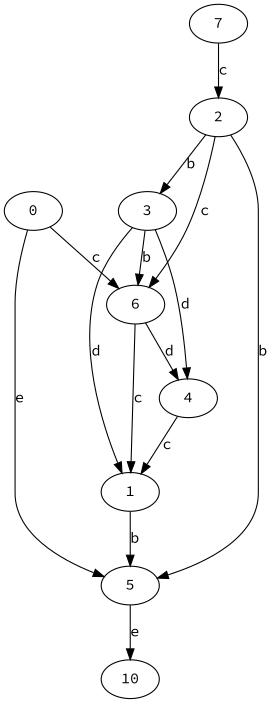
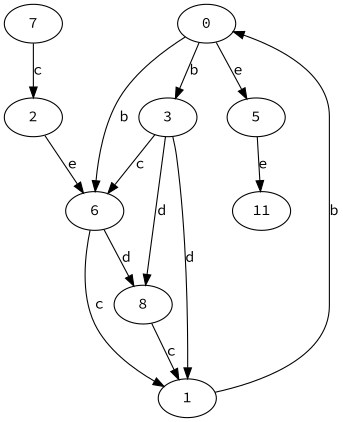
edge "2" -> "3": now "0" -> "3"
edge "2" -> "6": label "c" -> "e"
edge "0" -> "6": label "c" -> "b"
edge "3" -> "6": label "b" -> "c"
edge "2" -> "5": removed, label "b"
node "4": label "4" -> "8"
edge "1" -> "5": now "1" -> "0"
node "10": label "10" -> "11"
